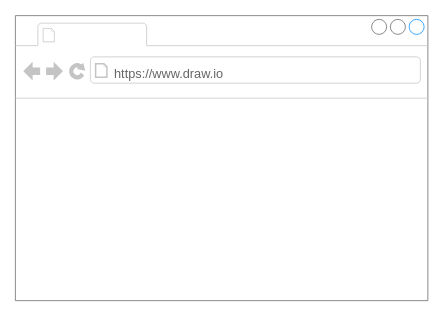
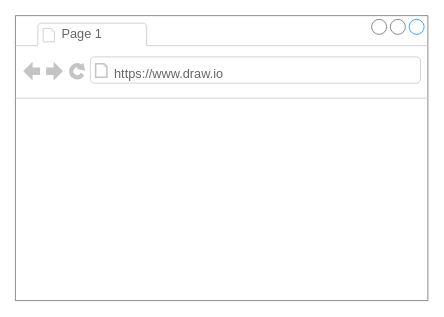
node "Page 1": added
